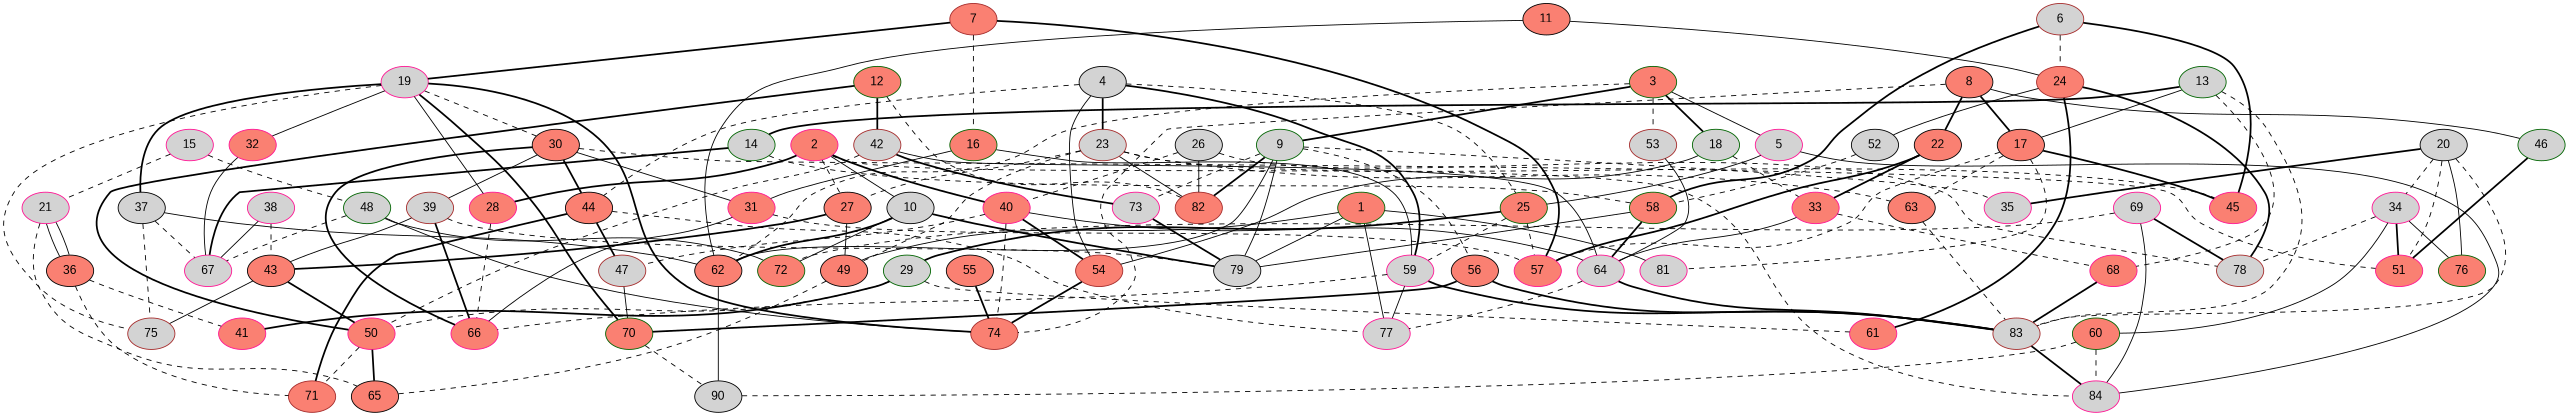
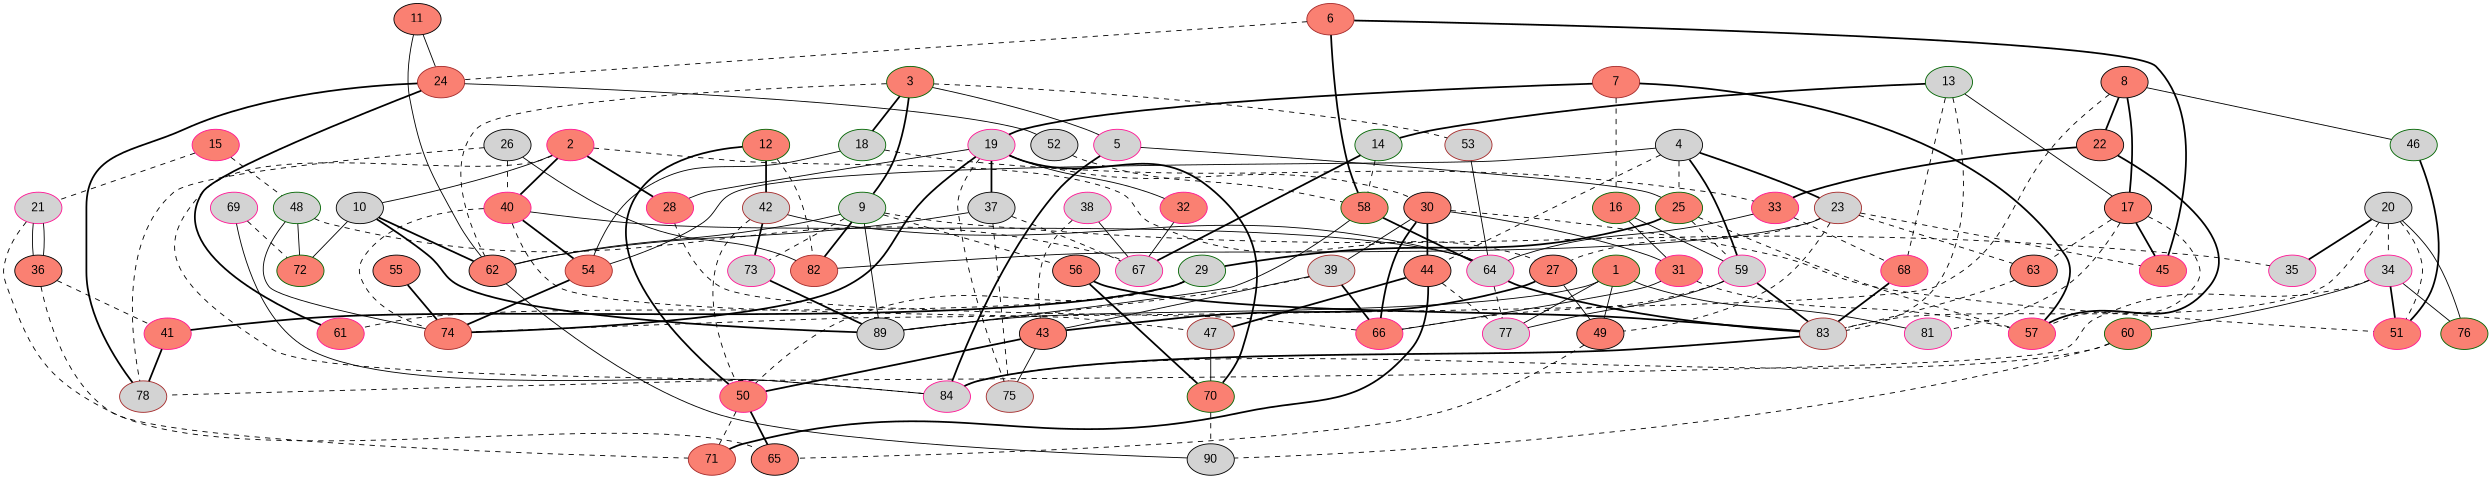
node "6": fillcolor lightgrey -> salmon
node "15": fillcolor lightgrey -> salmon
edge "5" -- "84": style solid -> bold
edge "69" -- "78": now "41" -- "78"
node "79": label "79" -> "89"
